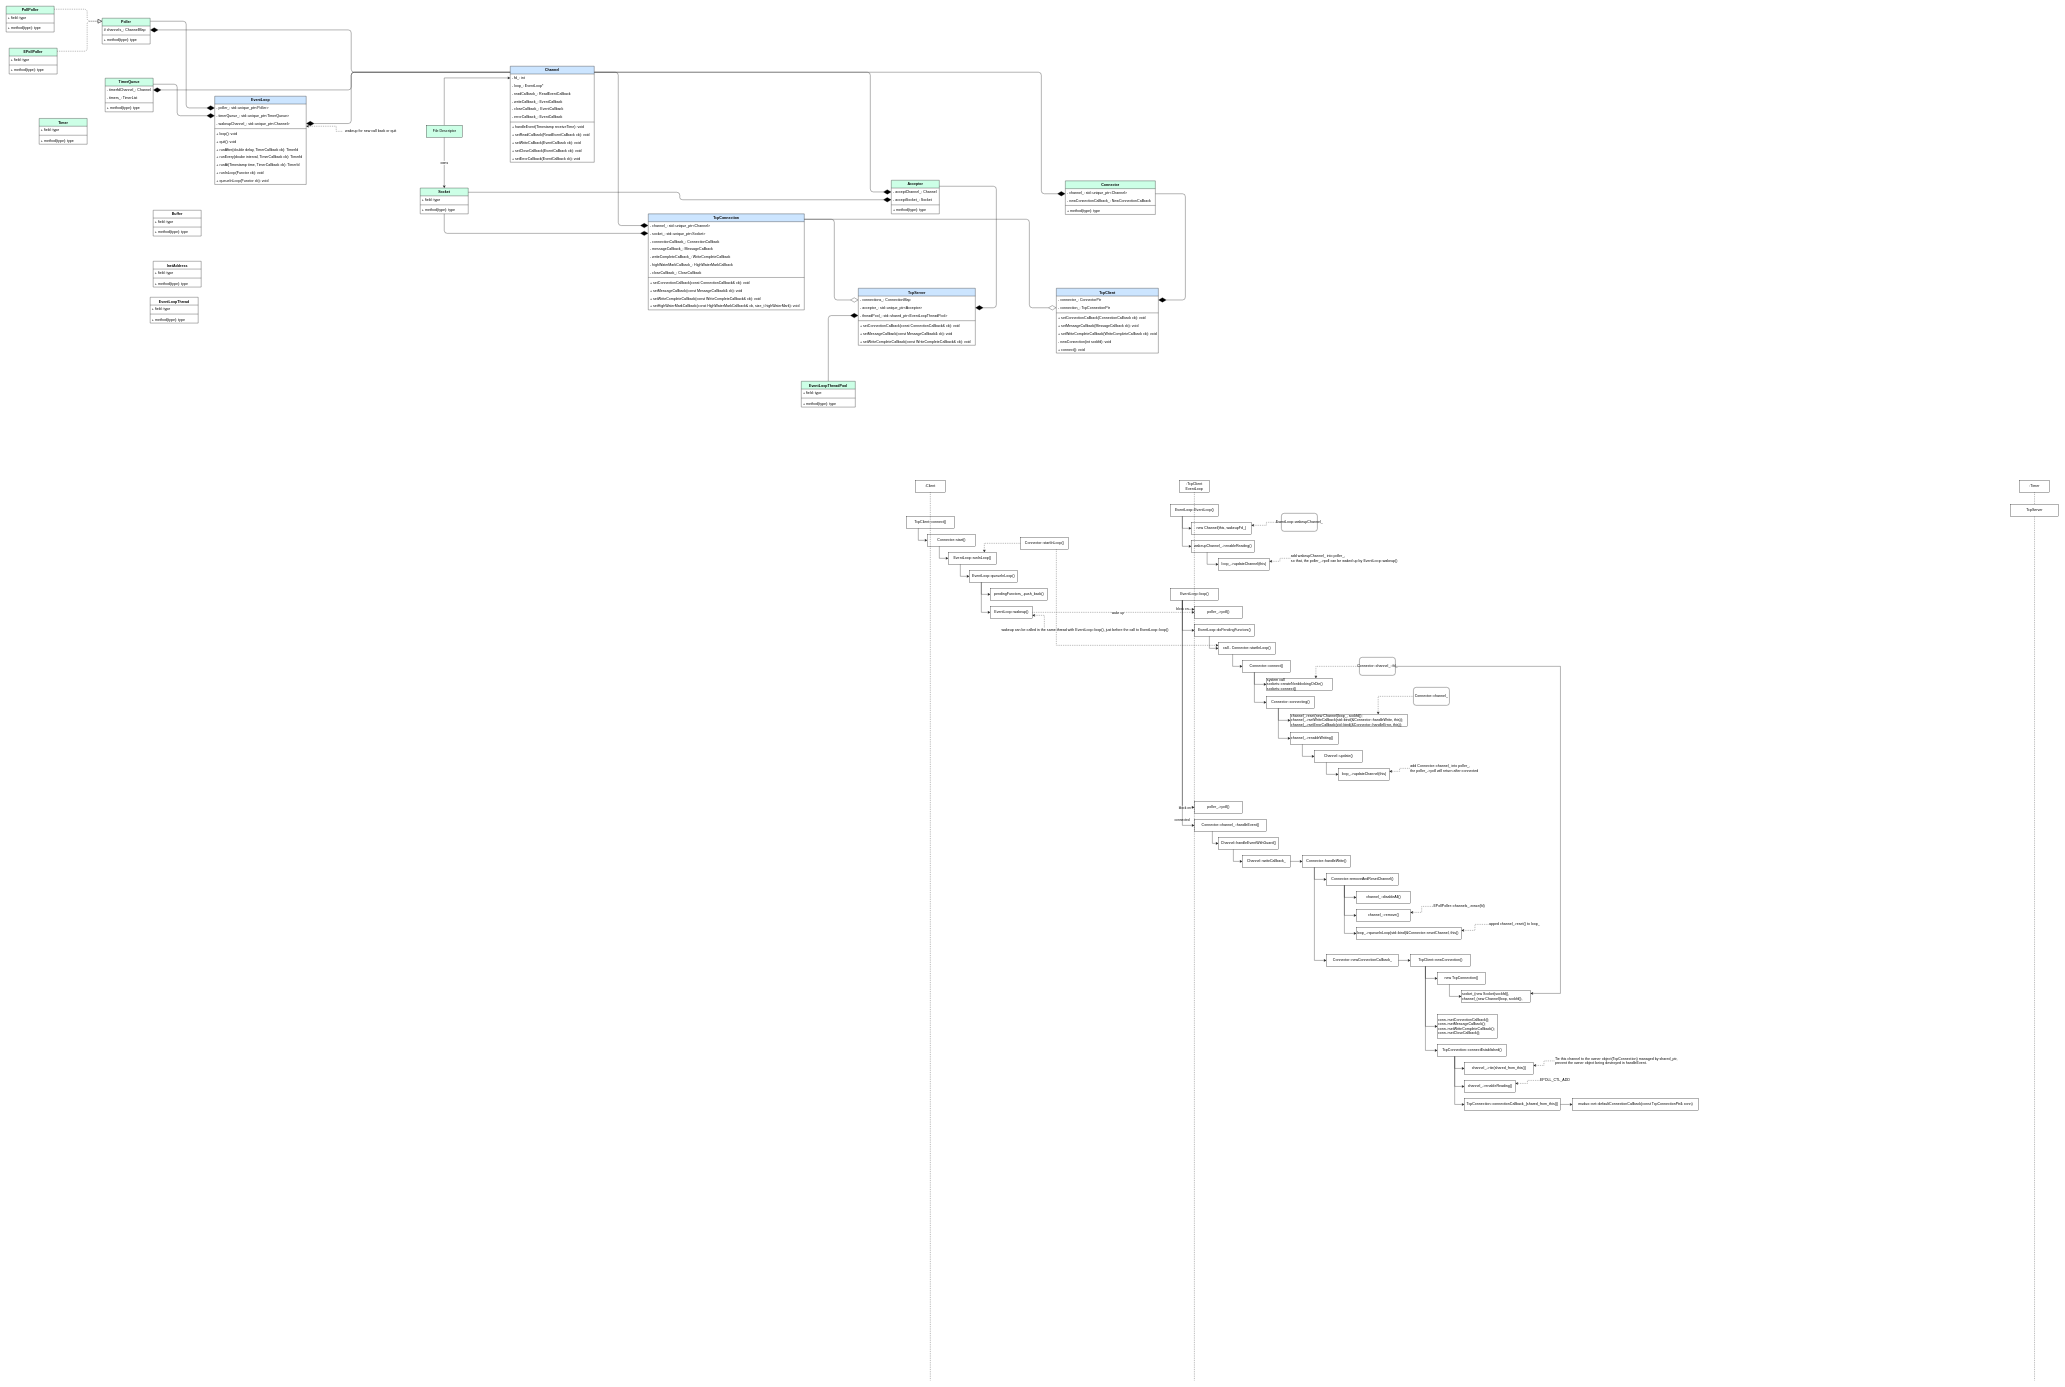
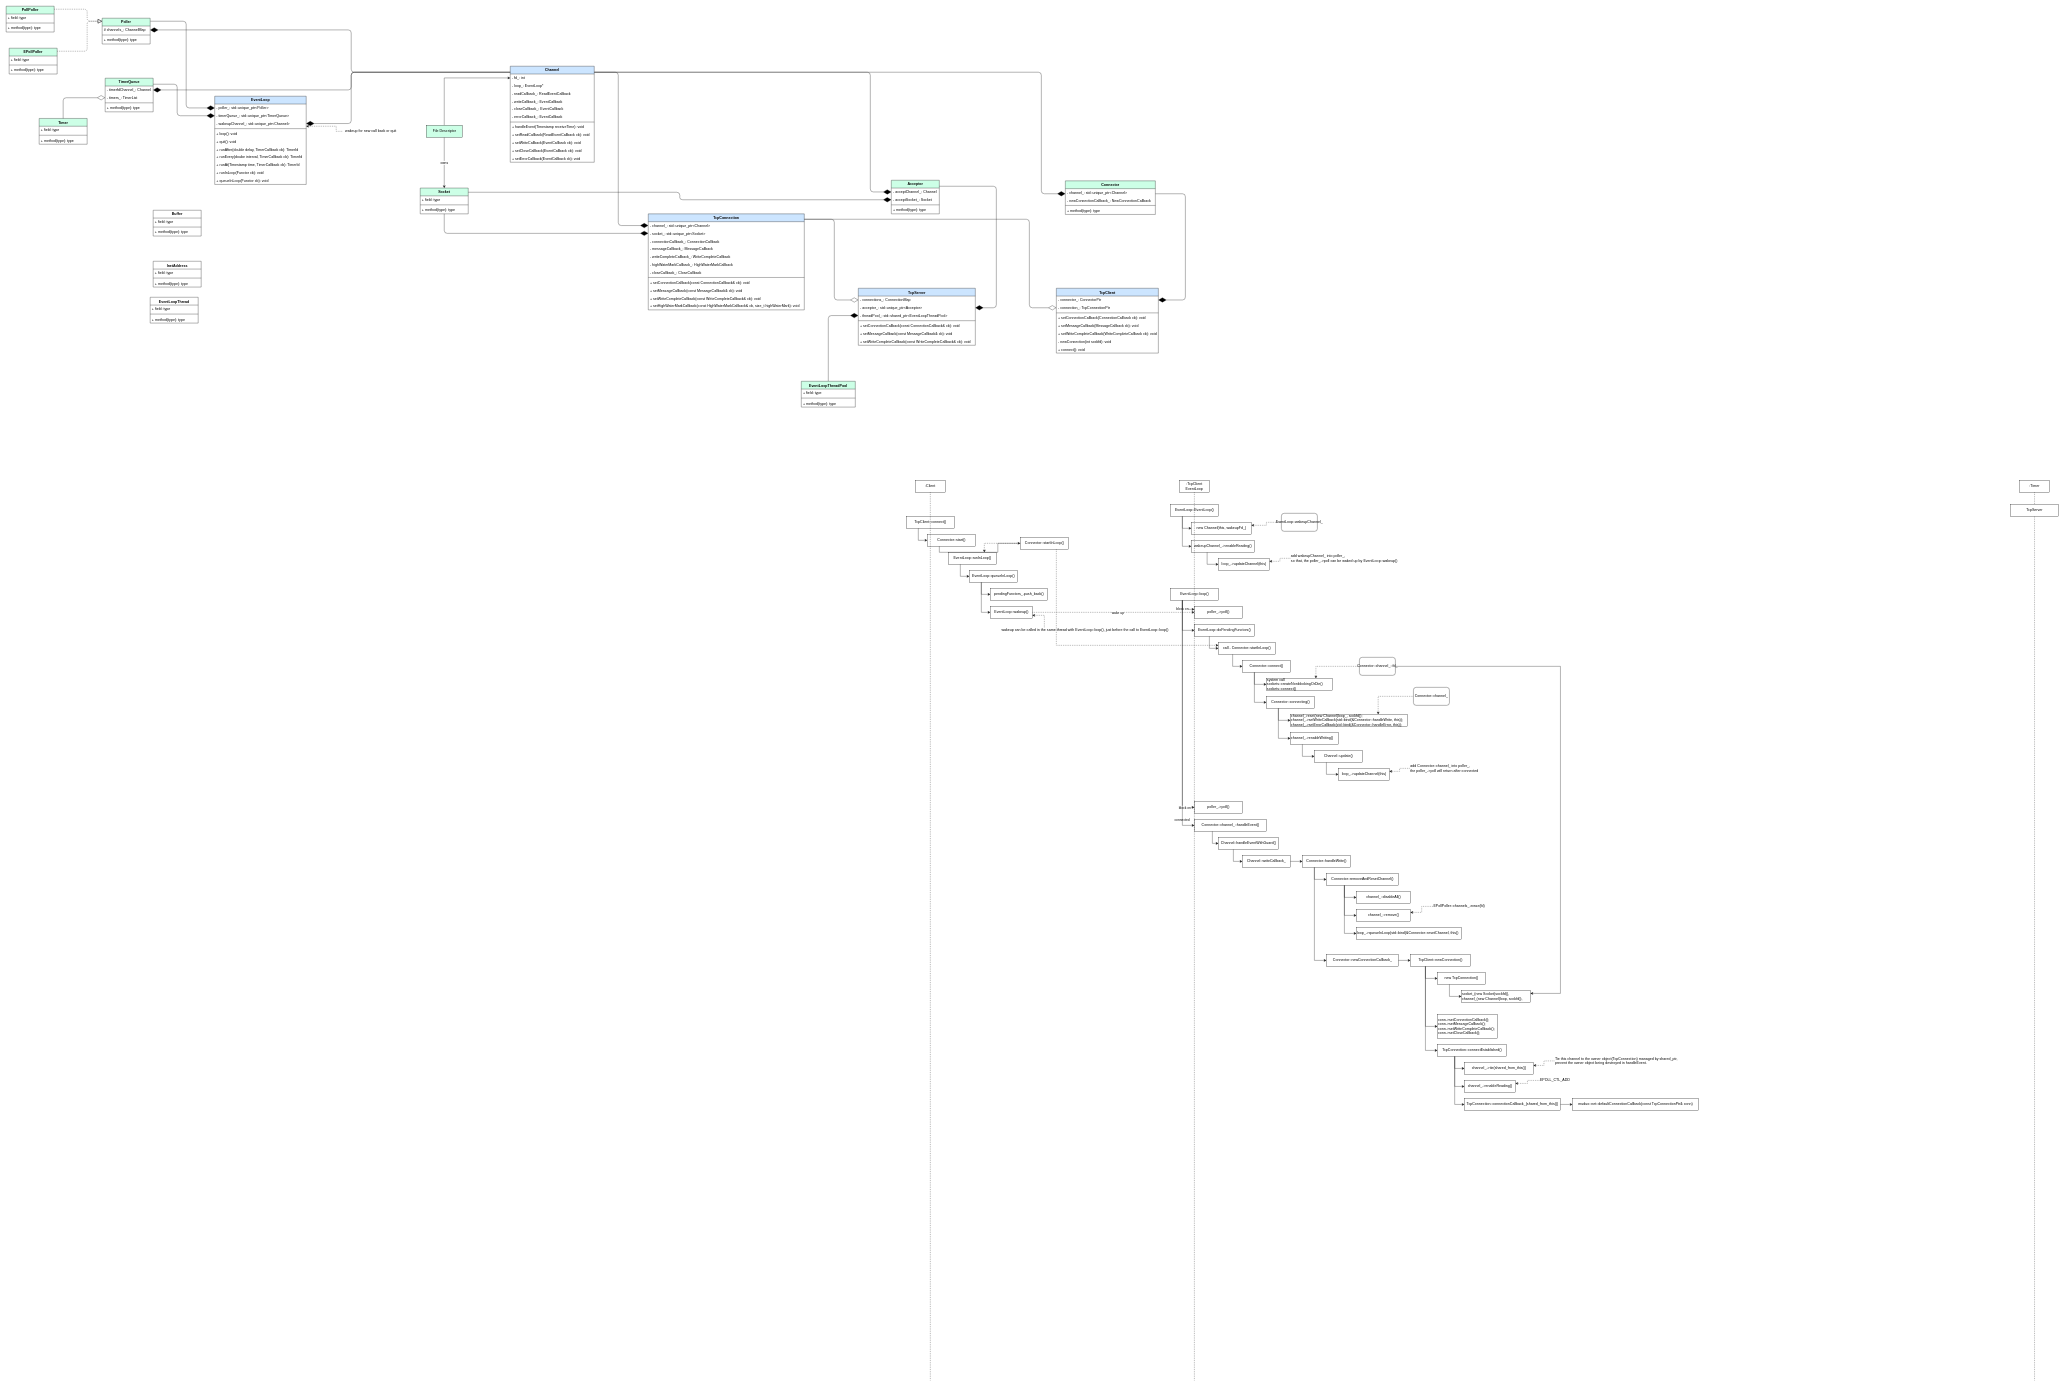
edge "Timer" -> "- timers_: TimerList": added
edge "Connector::start()" -> "EventLoop::runInLoop()": now "Connector::start()" -> "Connector::startInLoop()"
node "apped channel_.reset() to loop_": removed
edge "apped channel_.reset() to loop_" -> "loop_->queueInLoop(std::bind(&Connector::resetChannel, this))": removed
